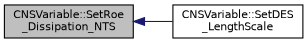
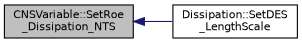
node "CNSVariable::SetDES _LengthScale": label "CNSVariable::SetDES _LengthScale" -> "Dissipation::SetDES _LengthScale"
